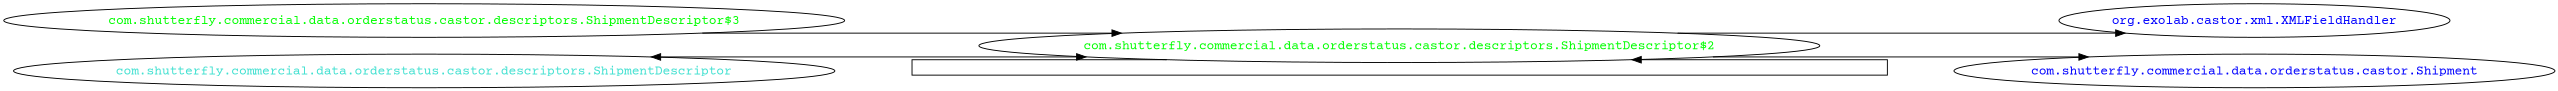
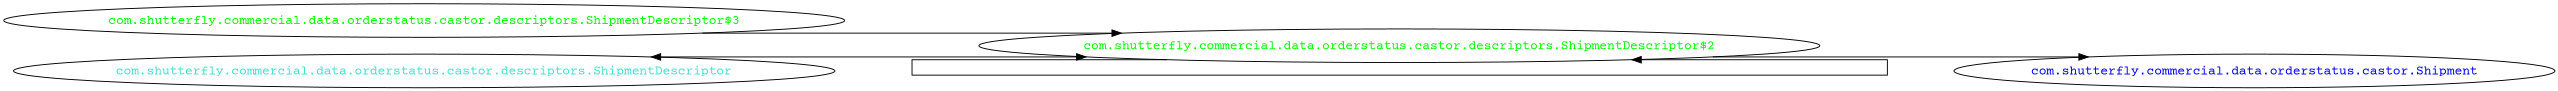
node "org.exolab.castor.xml.XMLFieldHandler": removed
